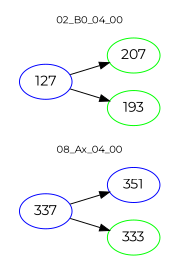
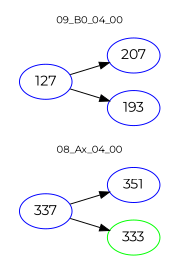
cluster "02_B0_04_00": label "02_B0_04_00" -> "09_B0_04_00"
node "207": color green -> blue
node "193": color green -> blue
